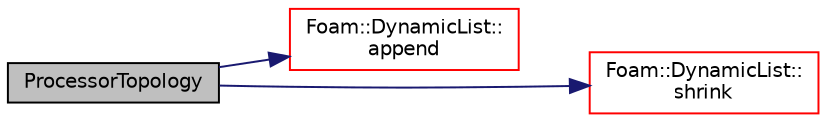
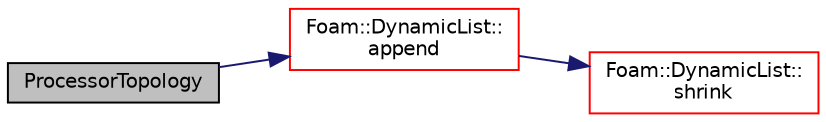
edge "ProcessorTopology" -> "Foam::DynamicList:: shrink": now "Foam::DynamicList:: append" -> "Foam::DynamicList:: shrink"
